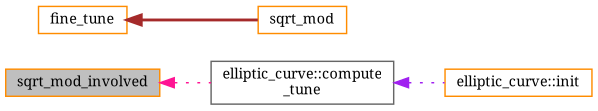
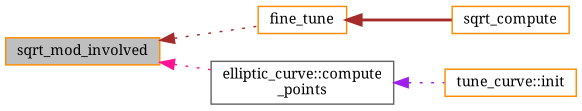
node "sqrt_mod": label "sqrt_mod" -> "sqrt_compute"
edge "fine_tune" -> "sqrt_mod_involved": added
node "elliptic_curve::compute _tune": label "elliptic_curve::compute _tune" -> "elliptic_curve::compute _points"
node "elliptic_curve::init": label "elliptic_curve::init" -> "tune_curve::init"
